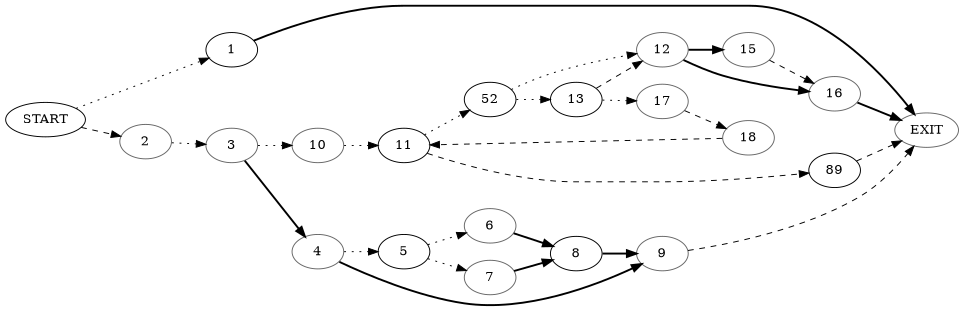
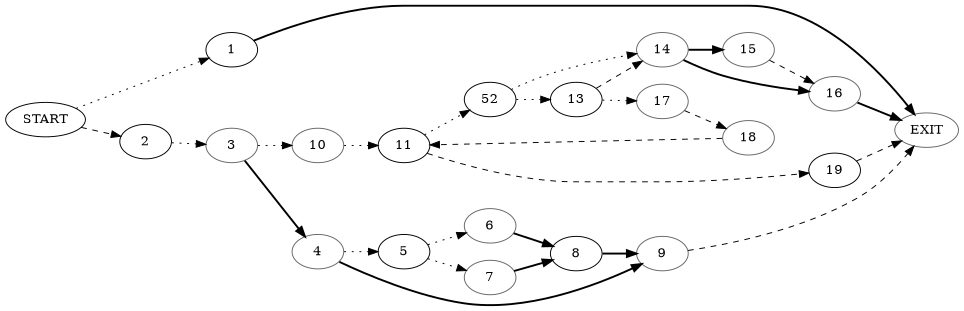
node "12": label "12" -> "14"
node "2": color gray40 -> black
node "89": label "89" -> "19"
